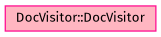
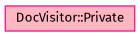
node "DocVisitor::DocVisitor": label "DocVisitor::DocVisitor" -> "DocVisitor::Private"
